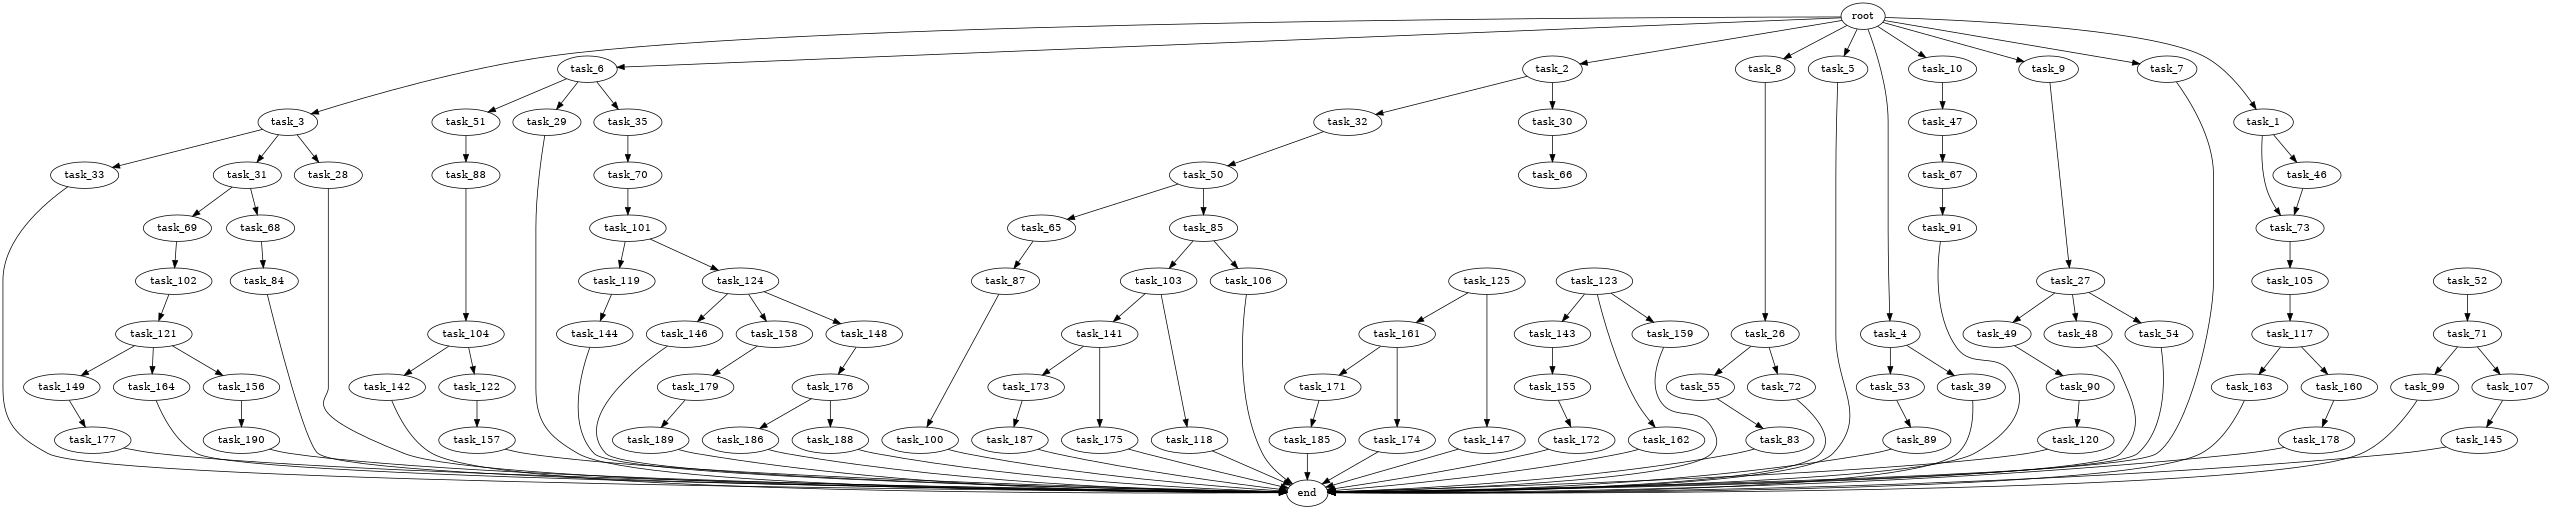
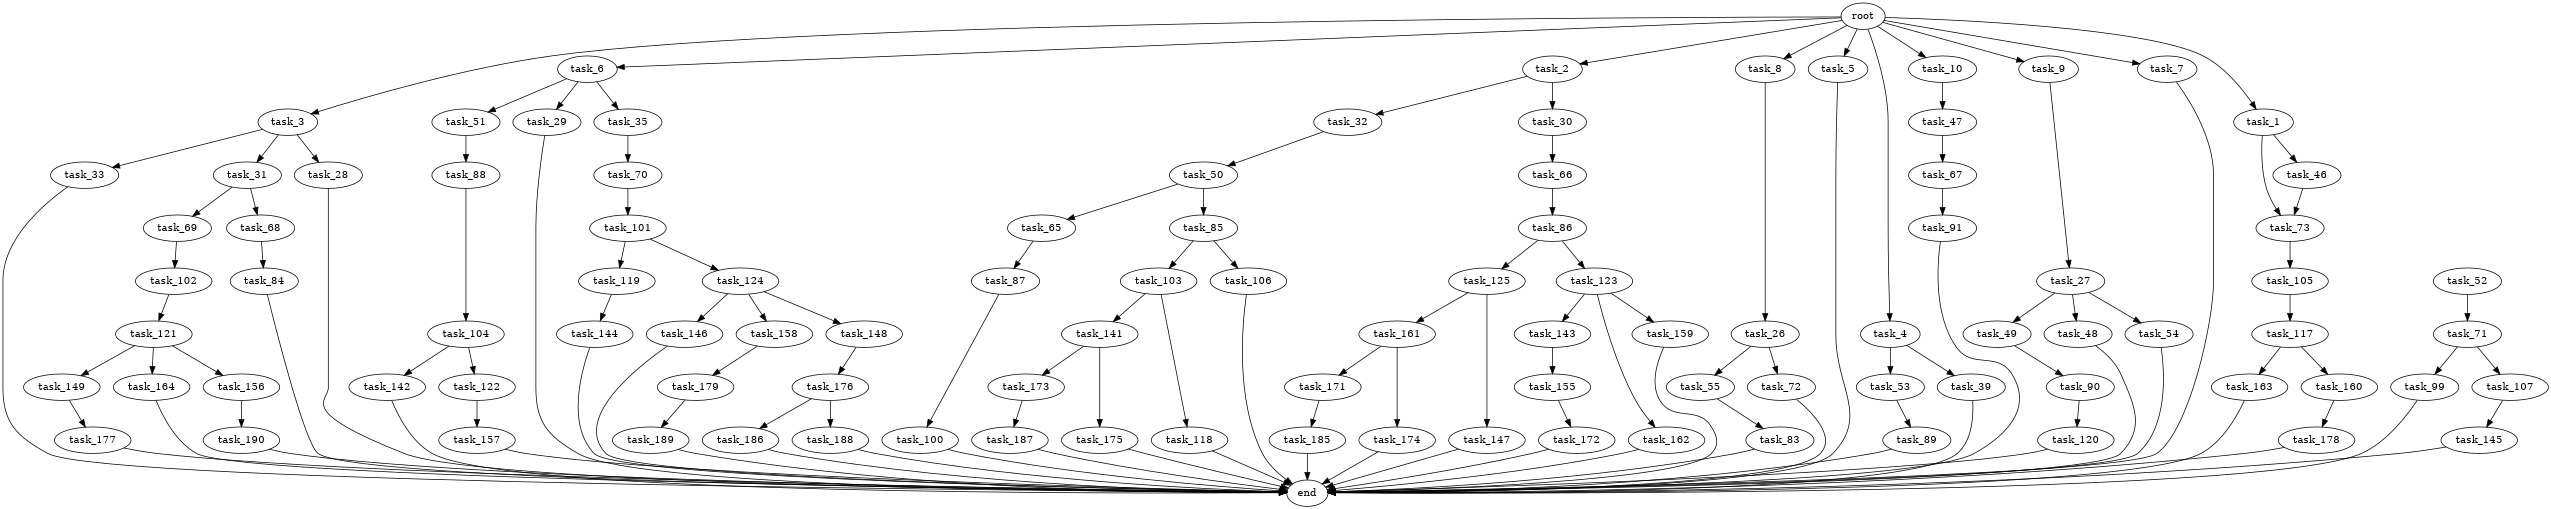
node "task_86": added
